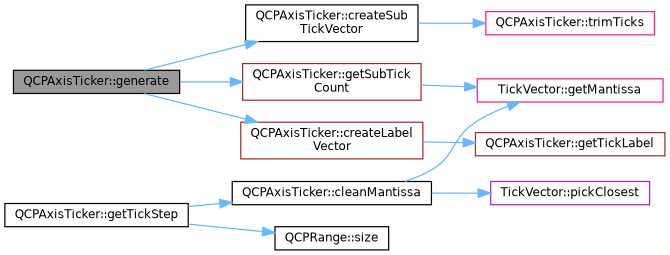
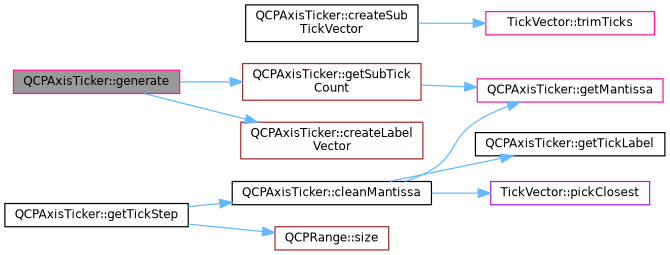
node "QCPAxisTicker::trimTicks": label "QCPAxisTicker::trimTicks" -> "TickVector::trimTicks"
edge "QCPAxisTicker::generate" -> "QCPAxisTicker::createSub TickVector": removed
node "QCPAxisTicker::generate": color black -> deeppink
node "TickVector::getMantissa": label "TickVector::getMantissa" -> "QCPAxisTicker::getMantissa"
edge "QCPAxisTicker::createLabel Vector" -> "QCPAxisTicker::getTickLabel": now "QCPAxisTicker::cleanMantissa" -> "QCPAxisTicker::getTickLabel"
node "QCPAxisTicker::getTickLabel": color brown -> black
node "QCPRange::size": color black -> brown
